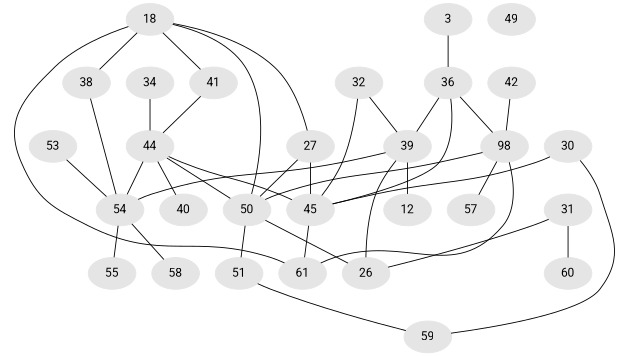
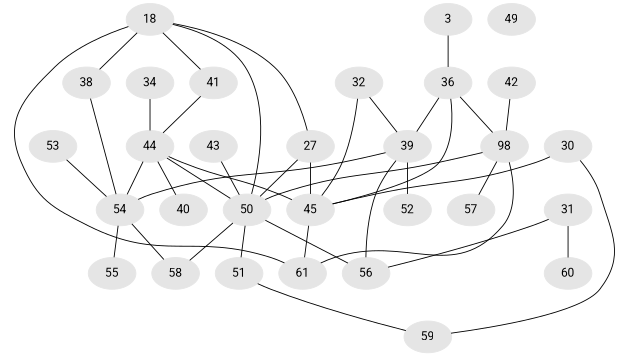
node "43": added
node "12": label "12" -> "52"
edge "50" -- "58": added
node "26": label "26" -> "56"
